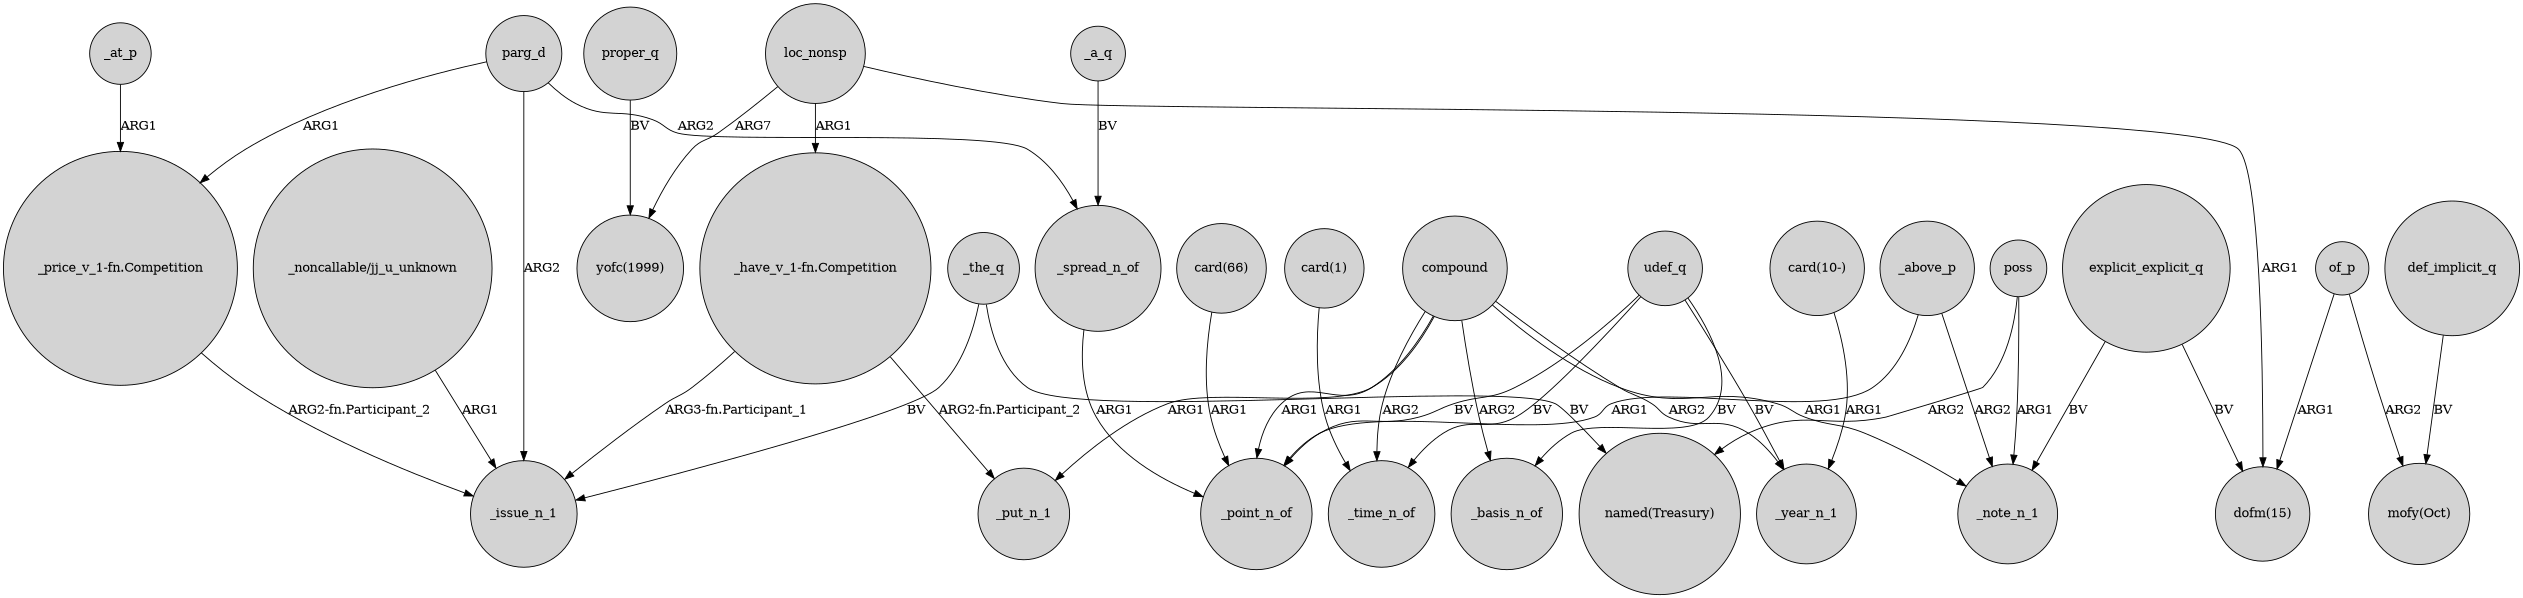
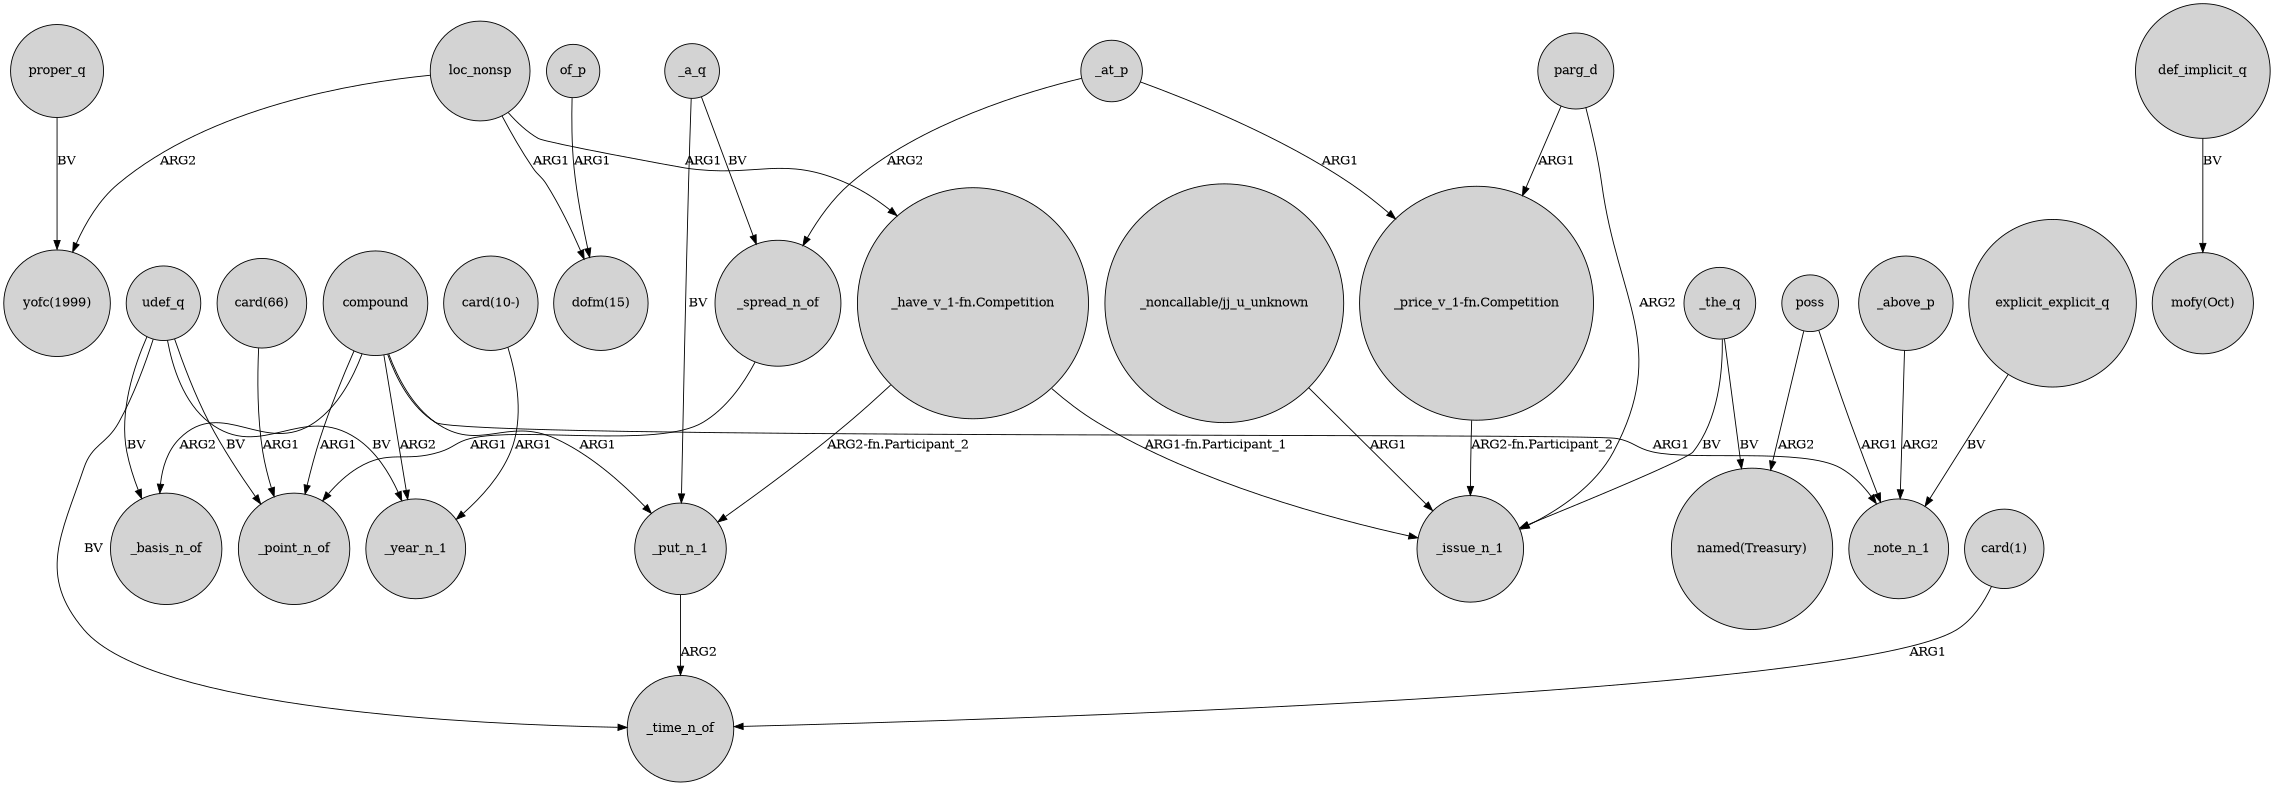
edge "loc_nonsp" -> "yofc(1999)": label "ARG7" -> "ARG2"
edge "parg_d" -> "_spread_n_of": now "_at_p" -> "_spread_n_of"
edge "_a_q" -> "_put_n_1": added, label "BV"
edge "of_p" -> "mofy(Oct)": removed, label "ARG2"
edge "compound" -> "_time_n_of": now "_put_n_1" -> "_time_n_of"
edge "_above_p" -> "_point_n_of": removed, label "ARG1"
edge "explicit_explicit_q" -> "dofm(15)": removed, label "BV"
edge "_have_v_1-fn.Competition" -> "_issue_n_1": label "ARG3-fn.Participant_1" -> "ARG1-fn.Participant_1"
